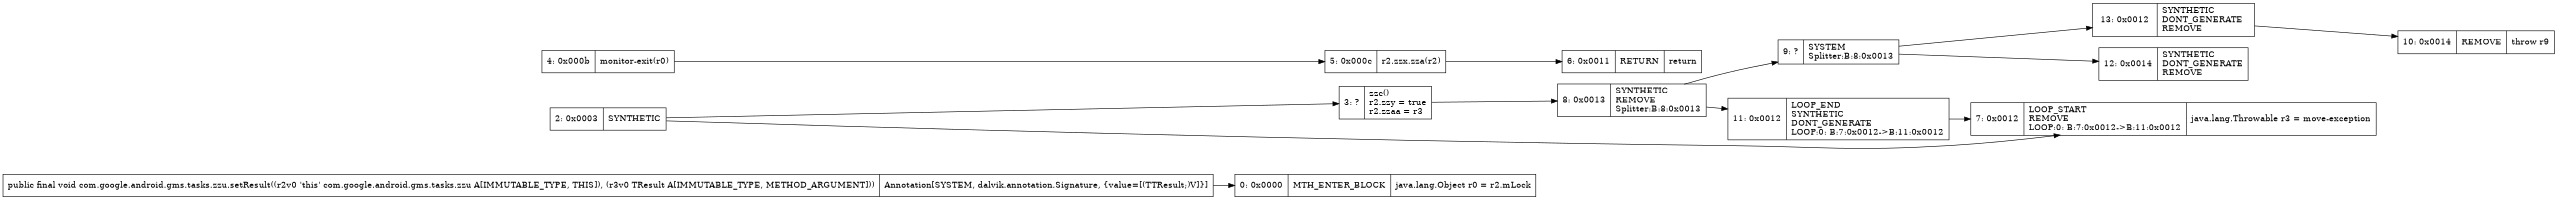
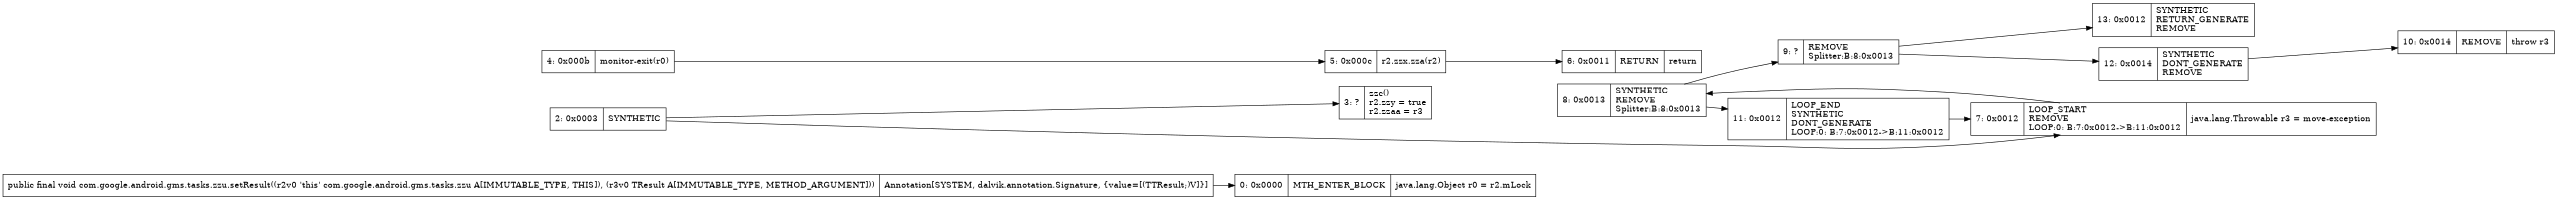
node "13: 0x0012": text "DONT_GENERATE" -> "RETURN_GENERATE"
edge "13: 0x0012" -> "10: 0x0014": now "12: 0x0014" -> "10: 0x0014"
node "10: 0x0014": text "throw r9" -> "throw r3"
node "9: ?": text "SYSTEM" -> "REMOVE"
edge "3: ?" -> "8: 0x0013": now "7: 0x0012" -> "8: 0x0013"
